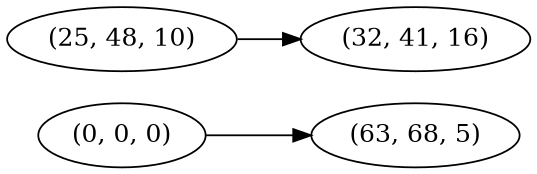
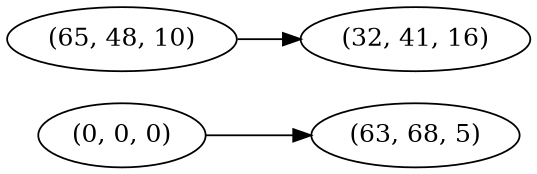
node "(25, 48, 10)": label "(25, 48, 10)" -> "(65, 48, 10)"
